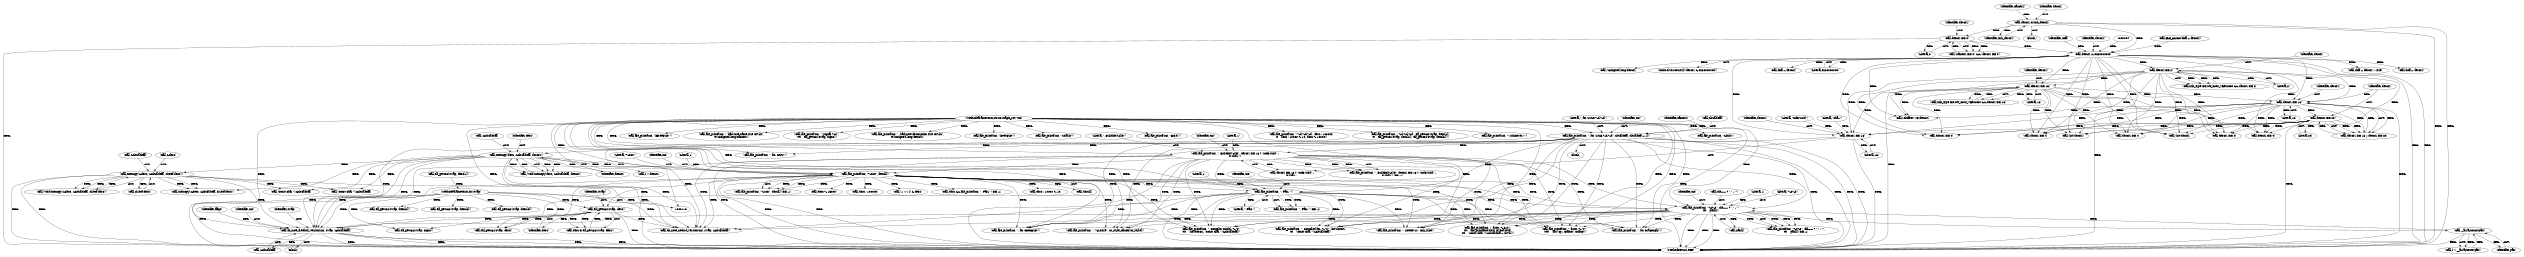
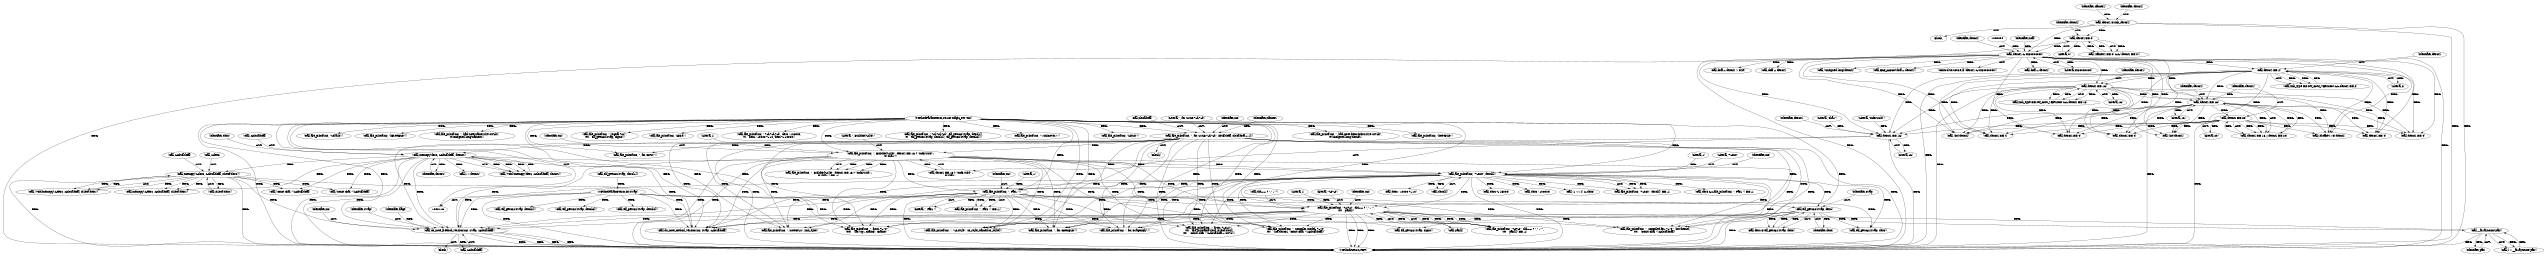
node "(Identifier,xnh_descsz)": removed
edge "(Call,ELF_ALIGN(doff + descsz))" -> "(Call,descsz & 0x80000000)": reversed
edge "(Call,descsz == 20)" -> "(Call,reloffset >= descsz)": added, label "DDG:"
